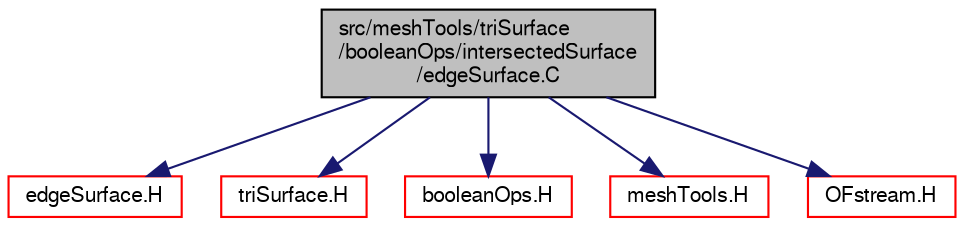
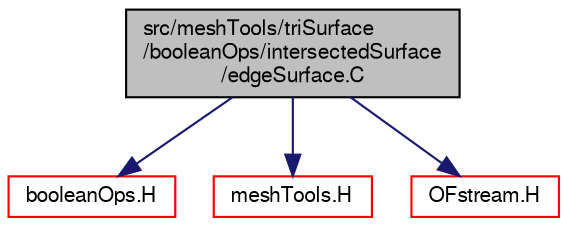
node "edgeSurface.H": removed
node "triSurface.H": removed
